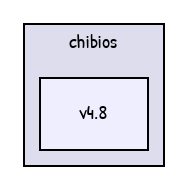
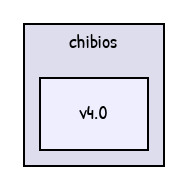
node "v4.8": label "v4.8" -> "v4.0"
